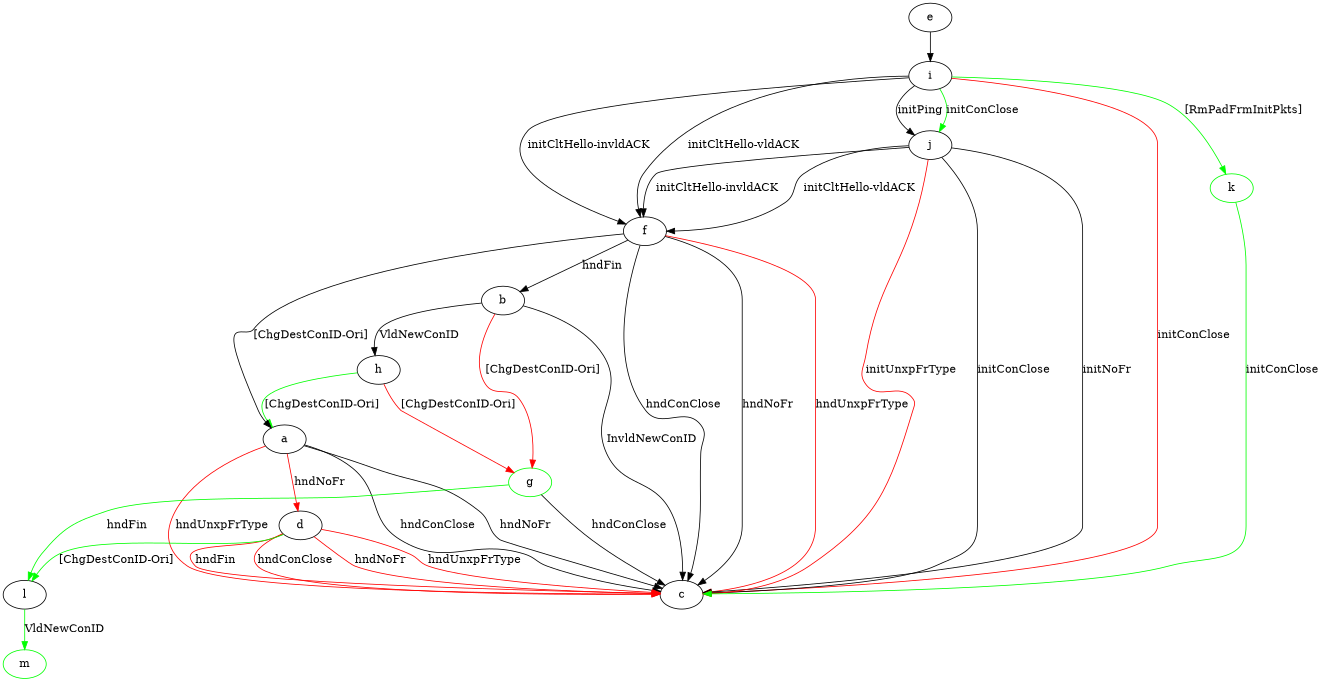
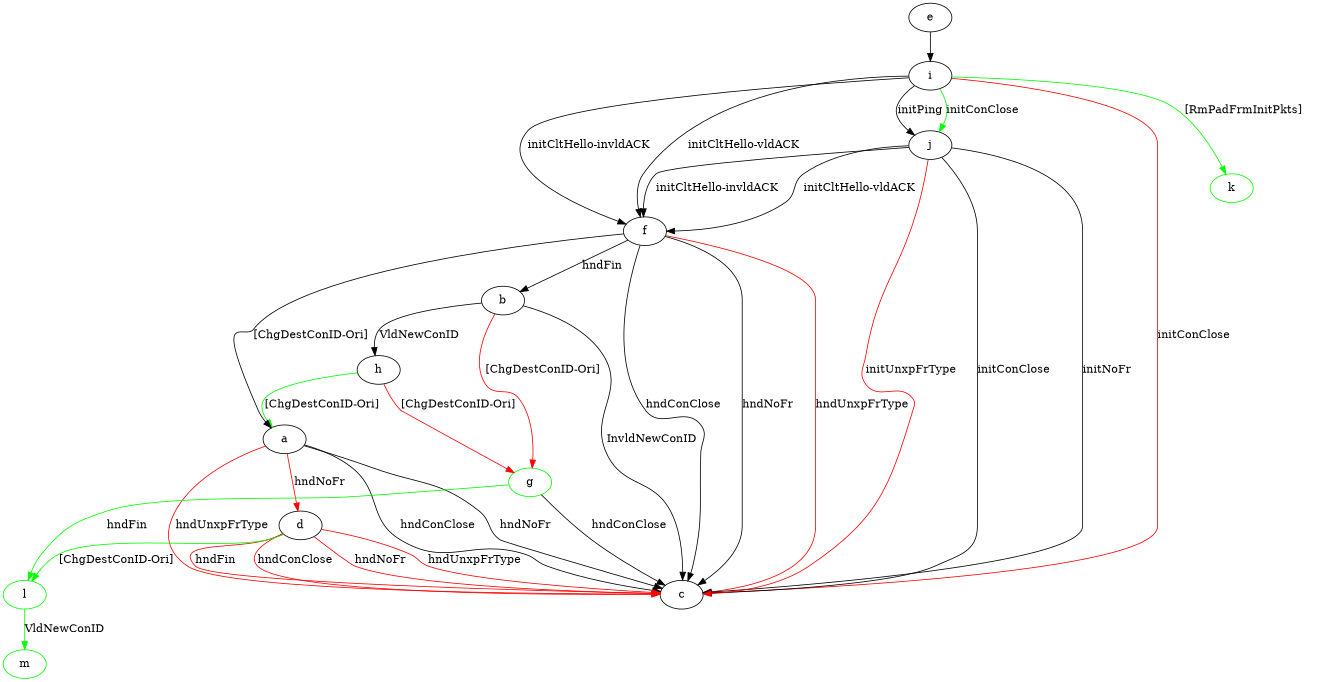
edge "k" -> "c": removed, label "initConClose"
node "l": color black -> green
